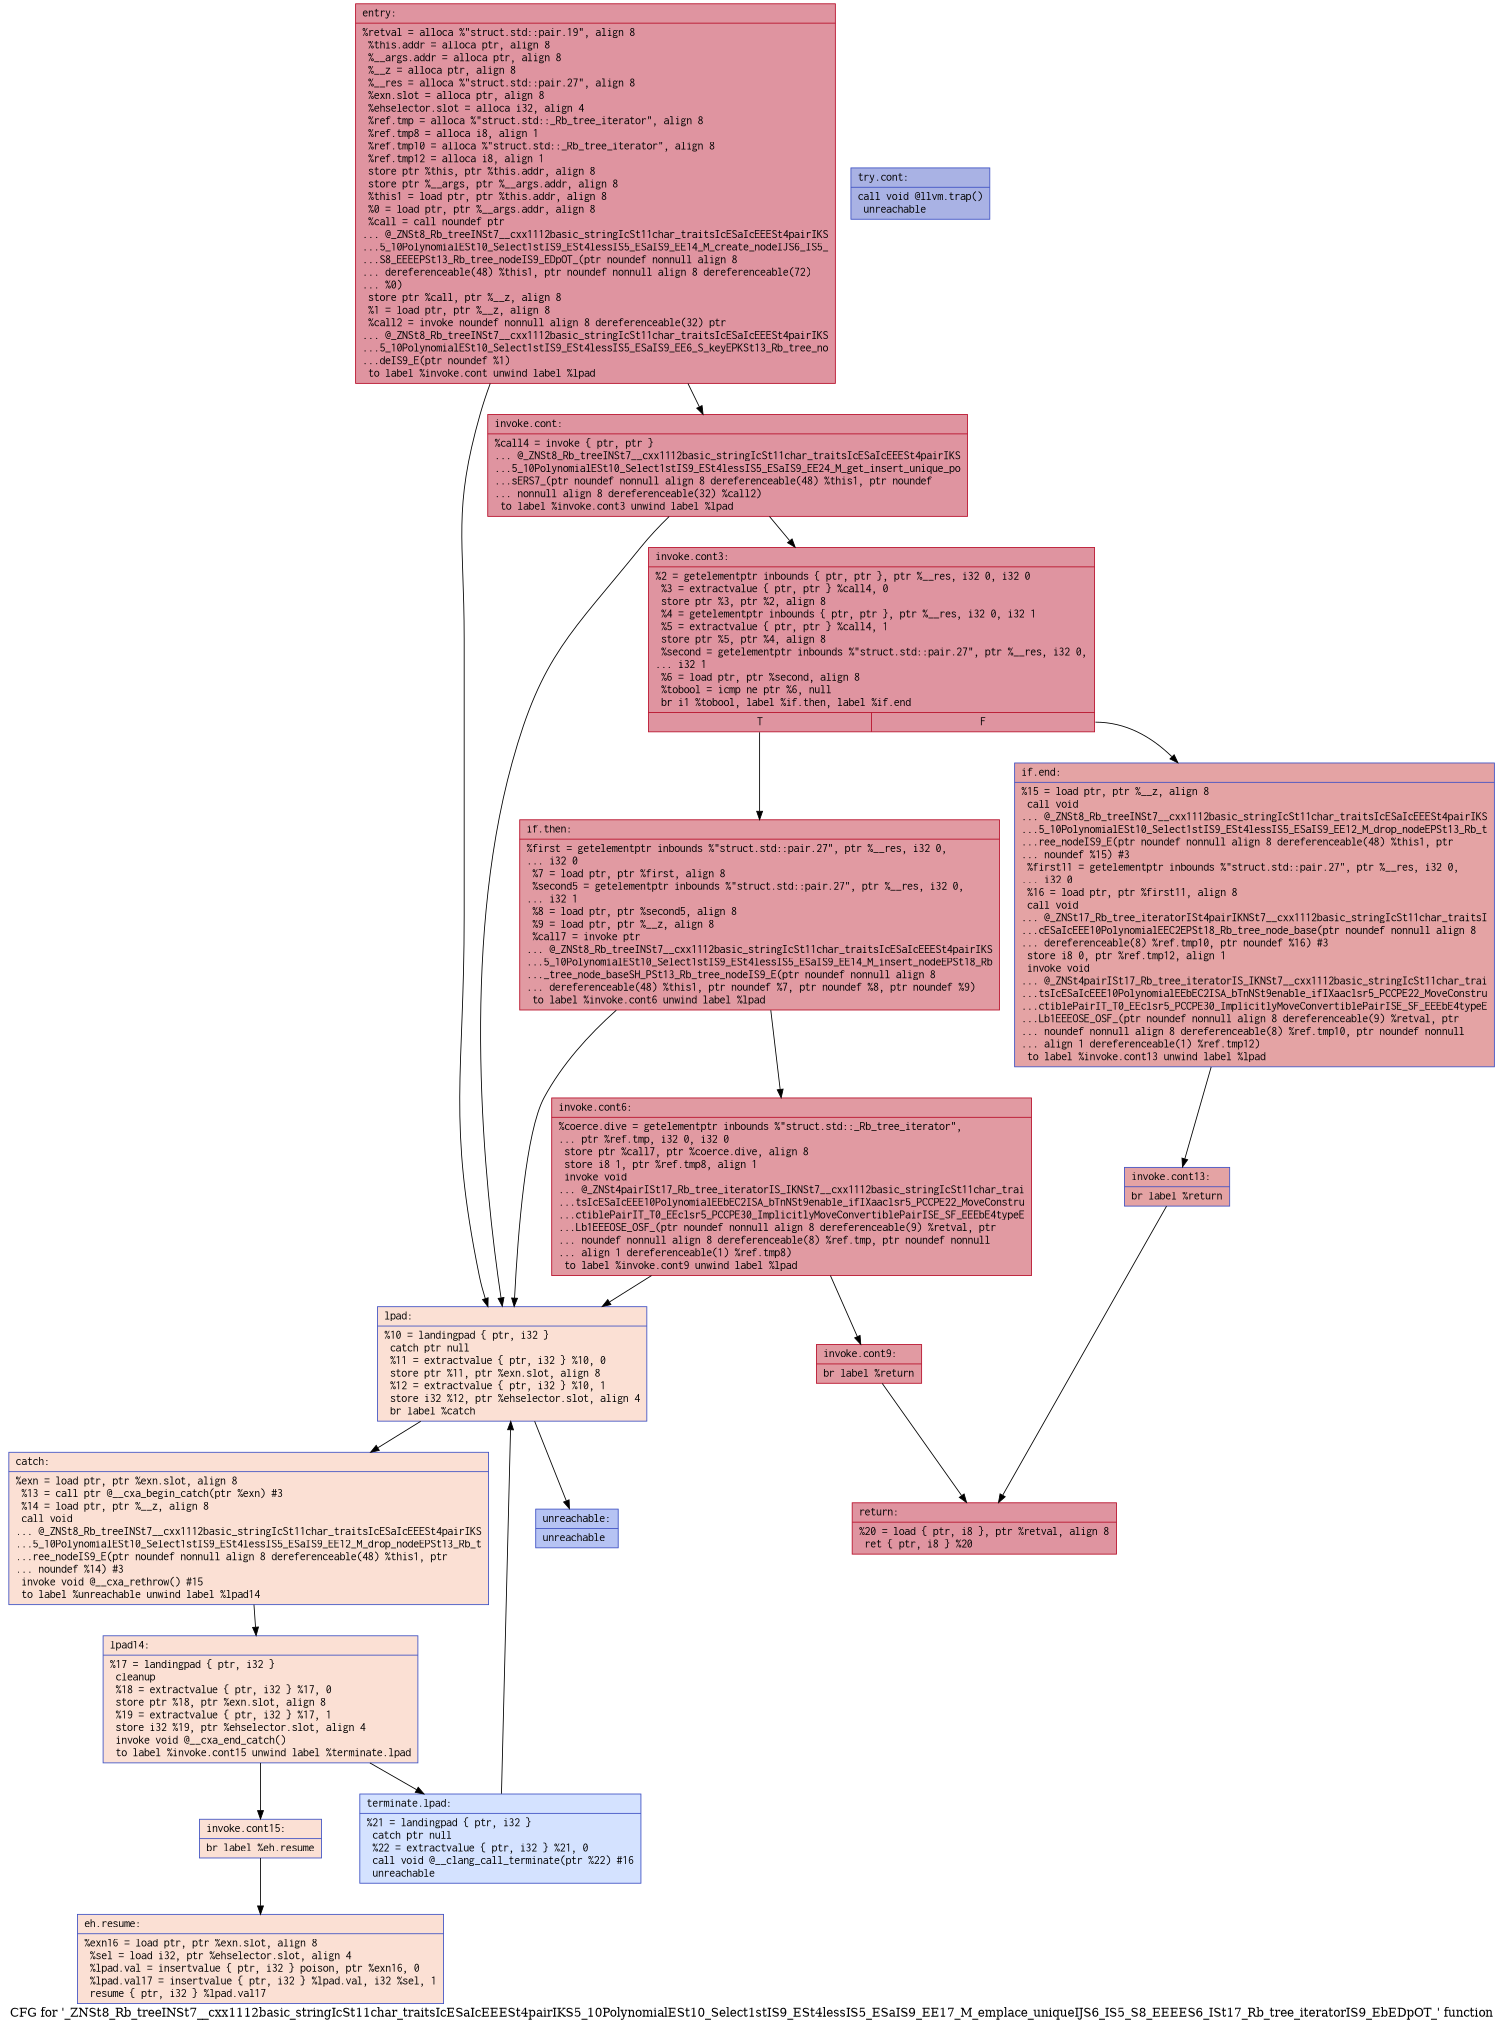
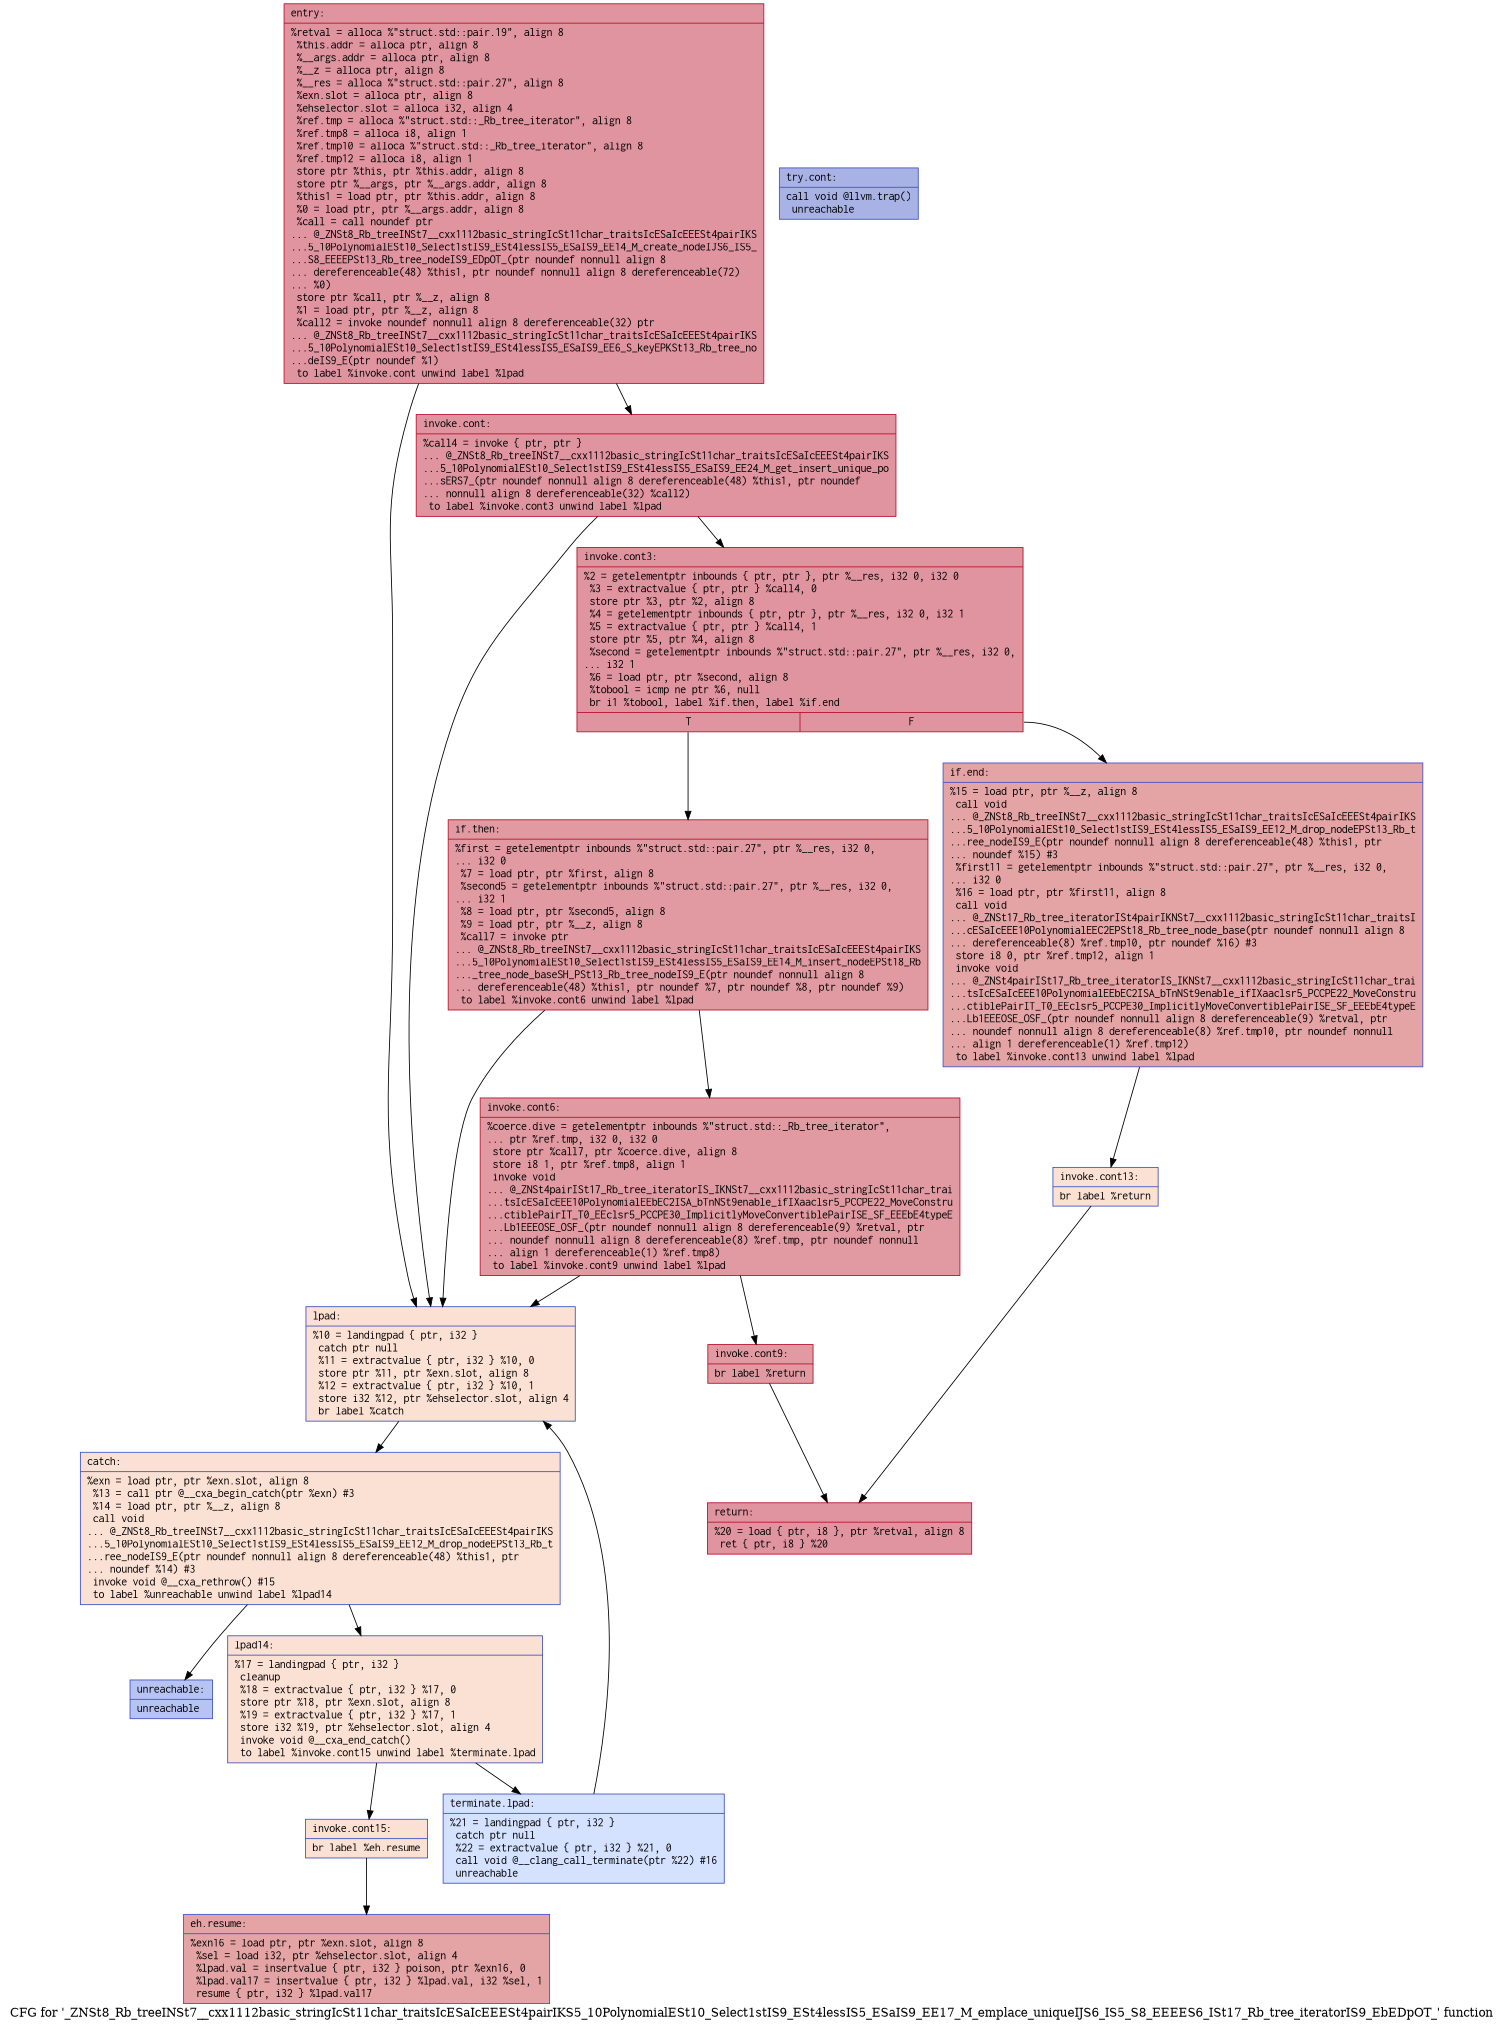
node "invoke.cont13:": fillcolor #c32e3170 -> #f7b99e70
edge "lpad:" -> "unreachable:": now "catch:" -> "unreachable:"
node "eh.resume:": fillcolor #f7b99e70 -> #c32e3170
